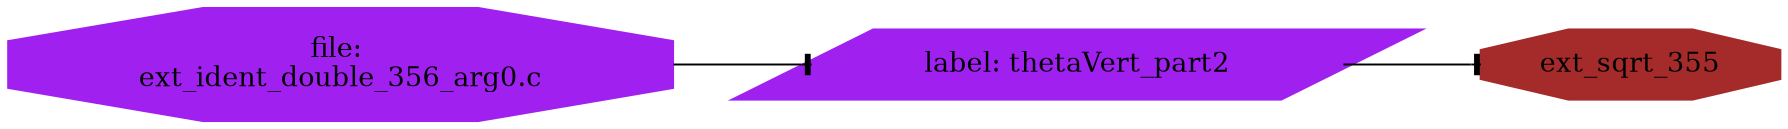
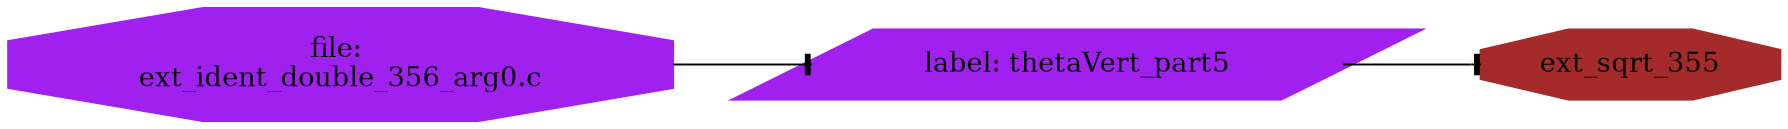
node "label: thetaVert_part2": label "label: thetaVert_part2" -> "label: thetaVert_part5"
